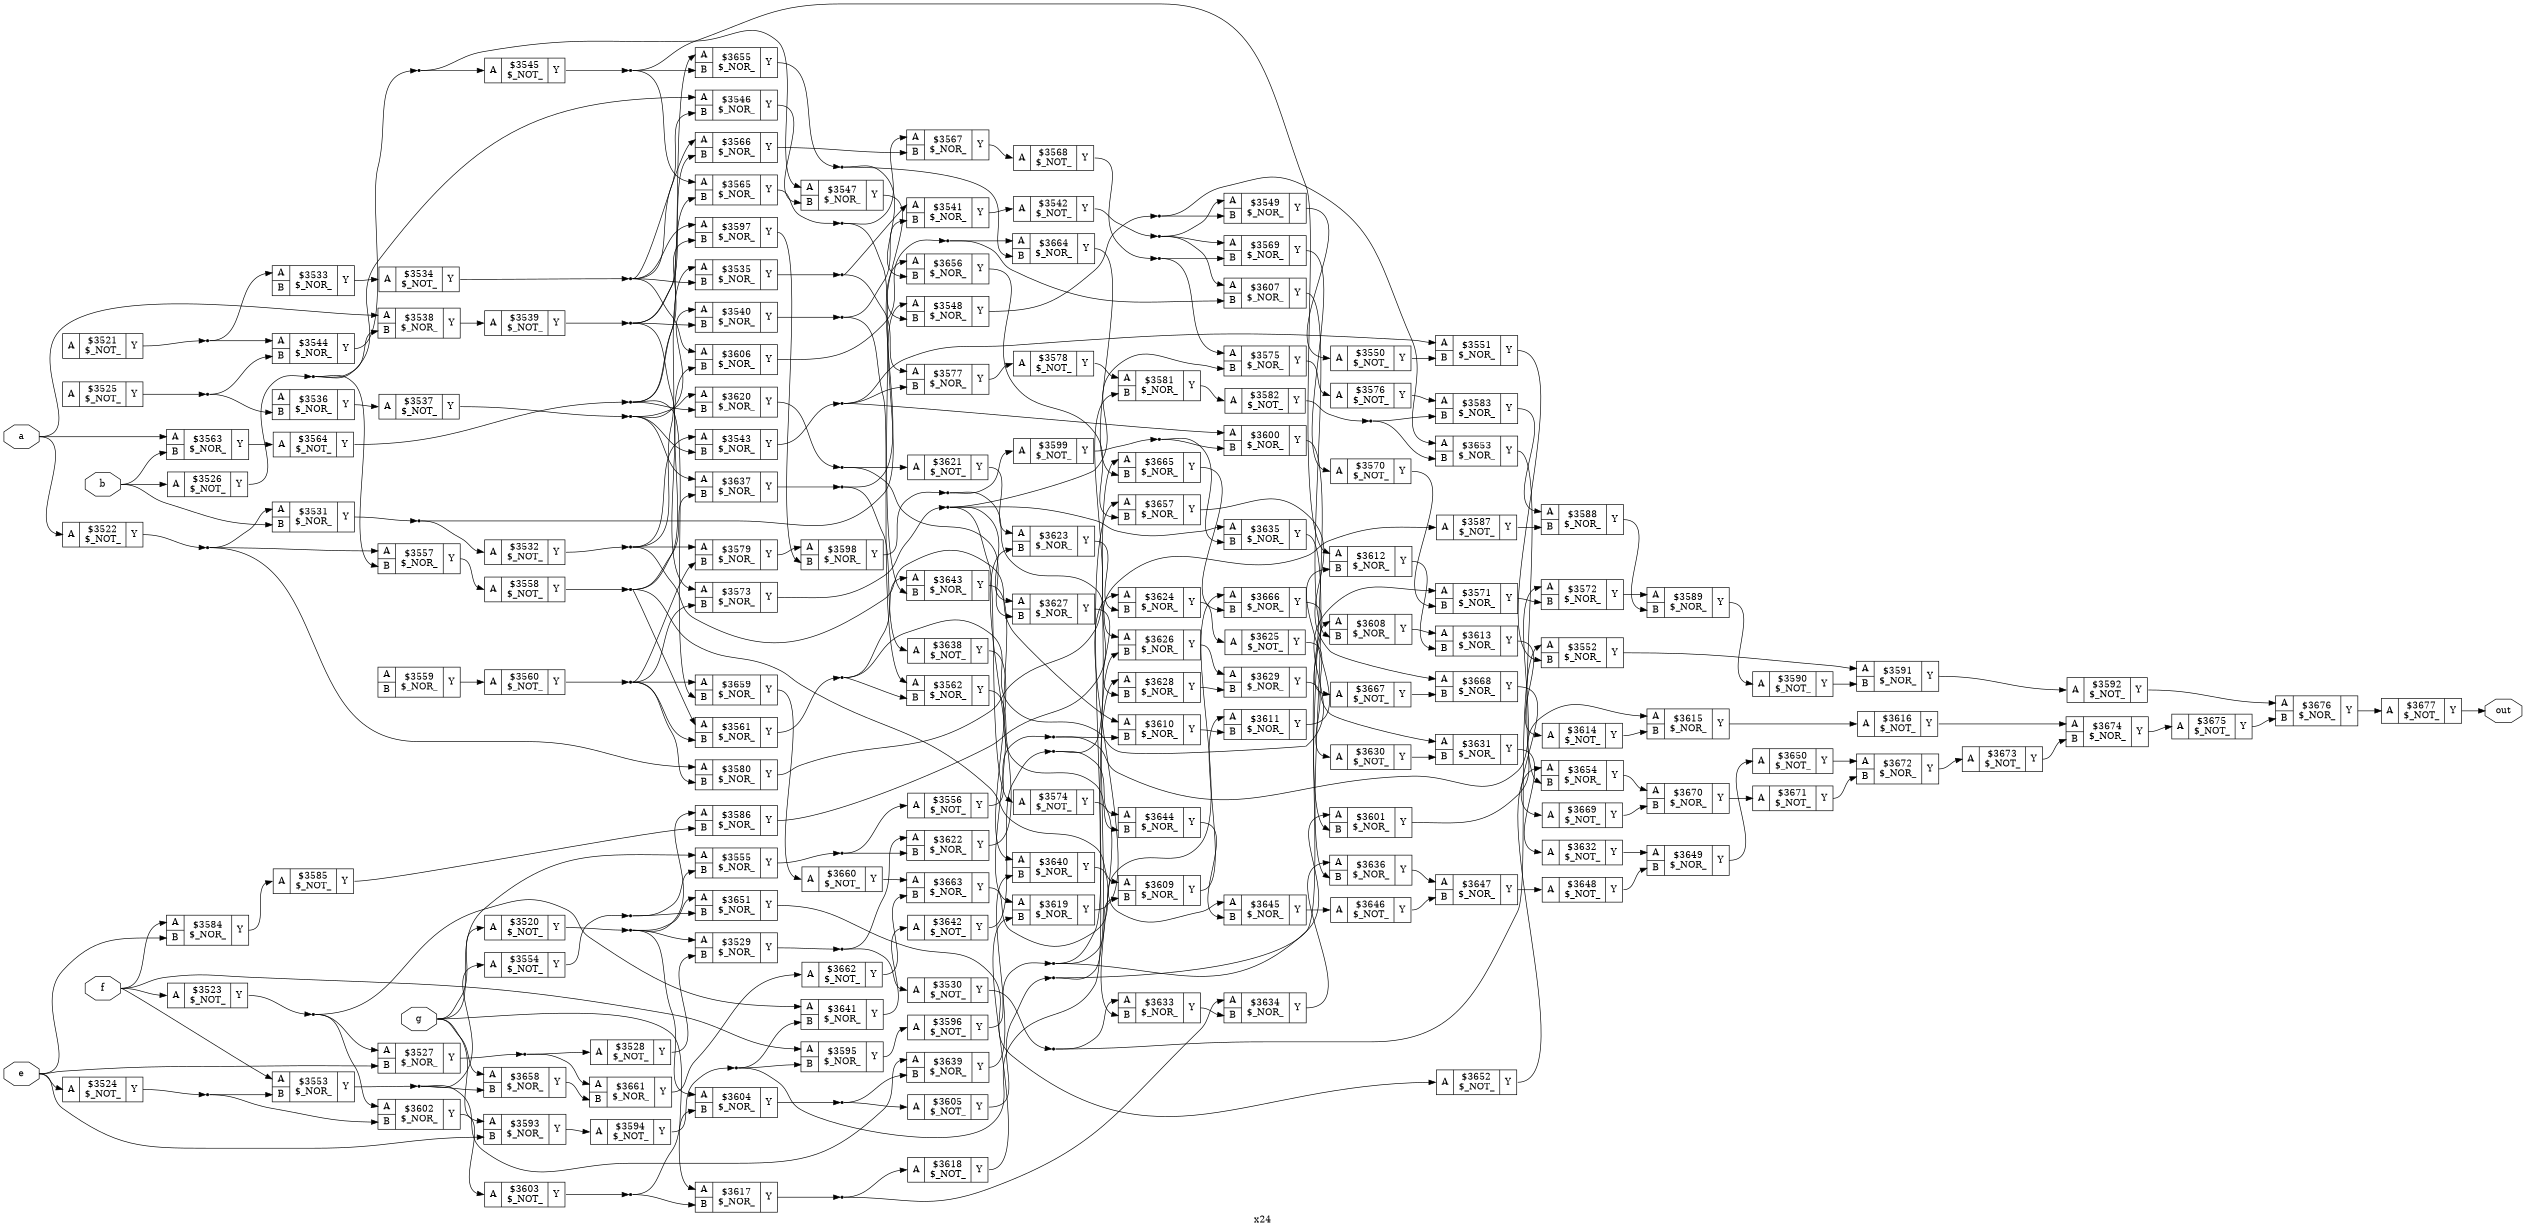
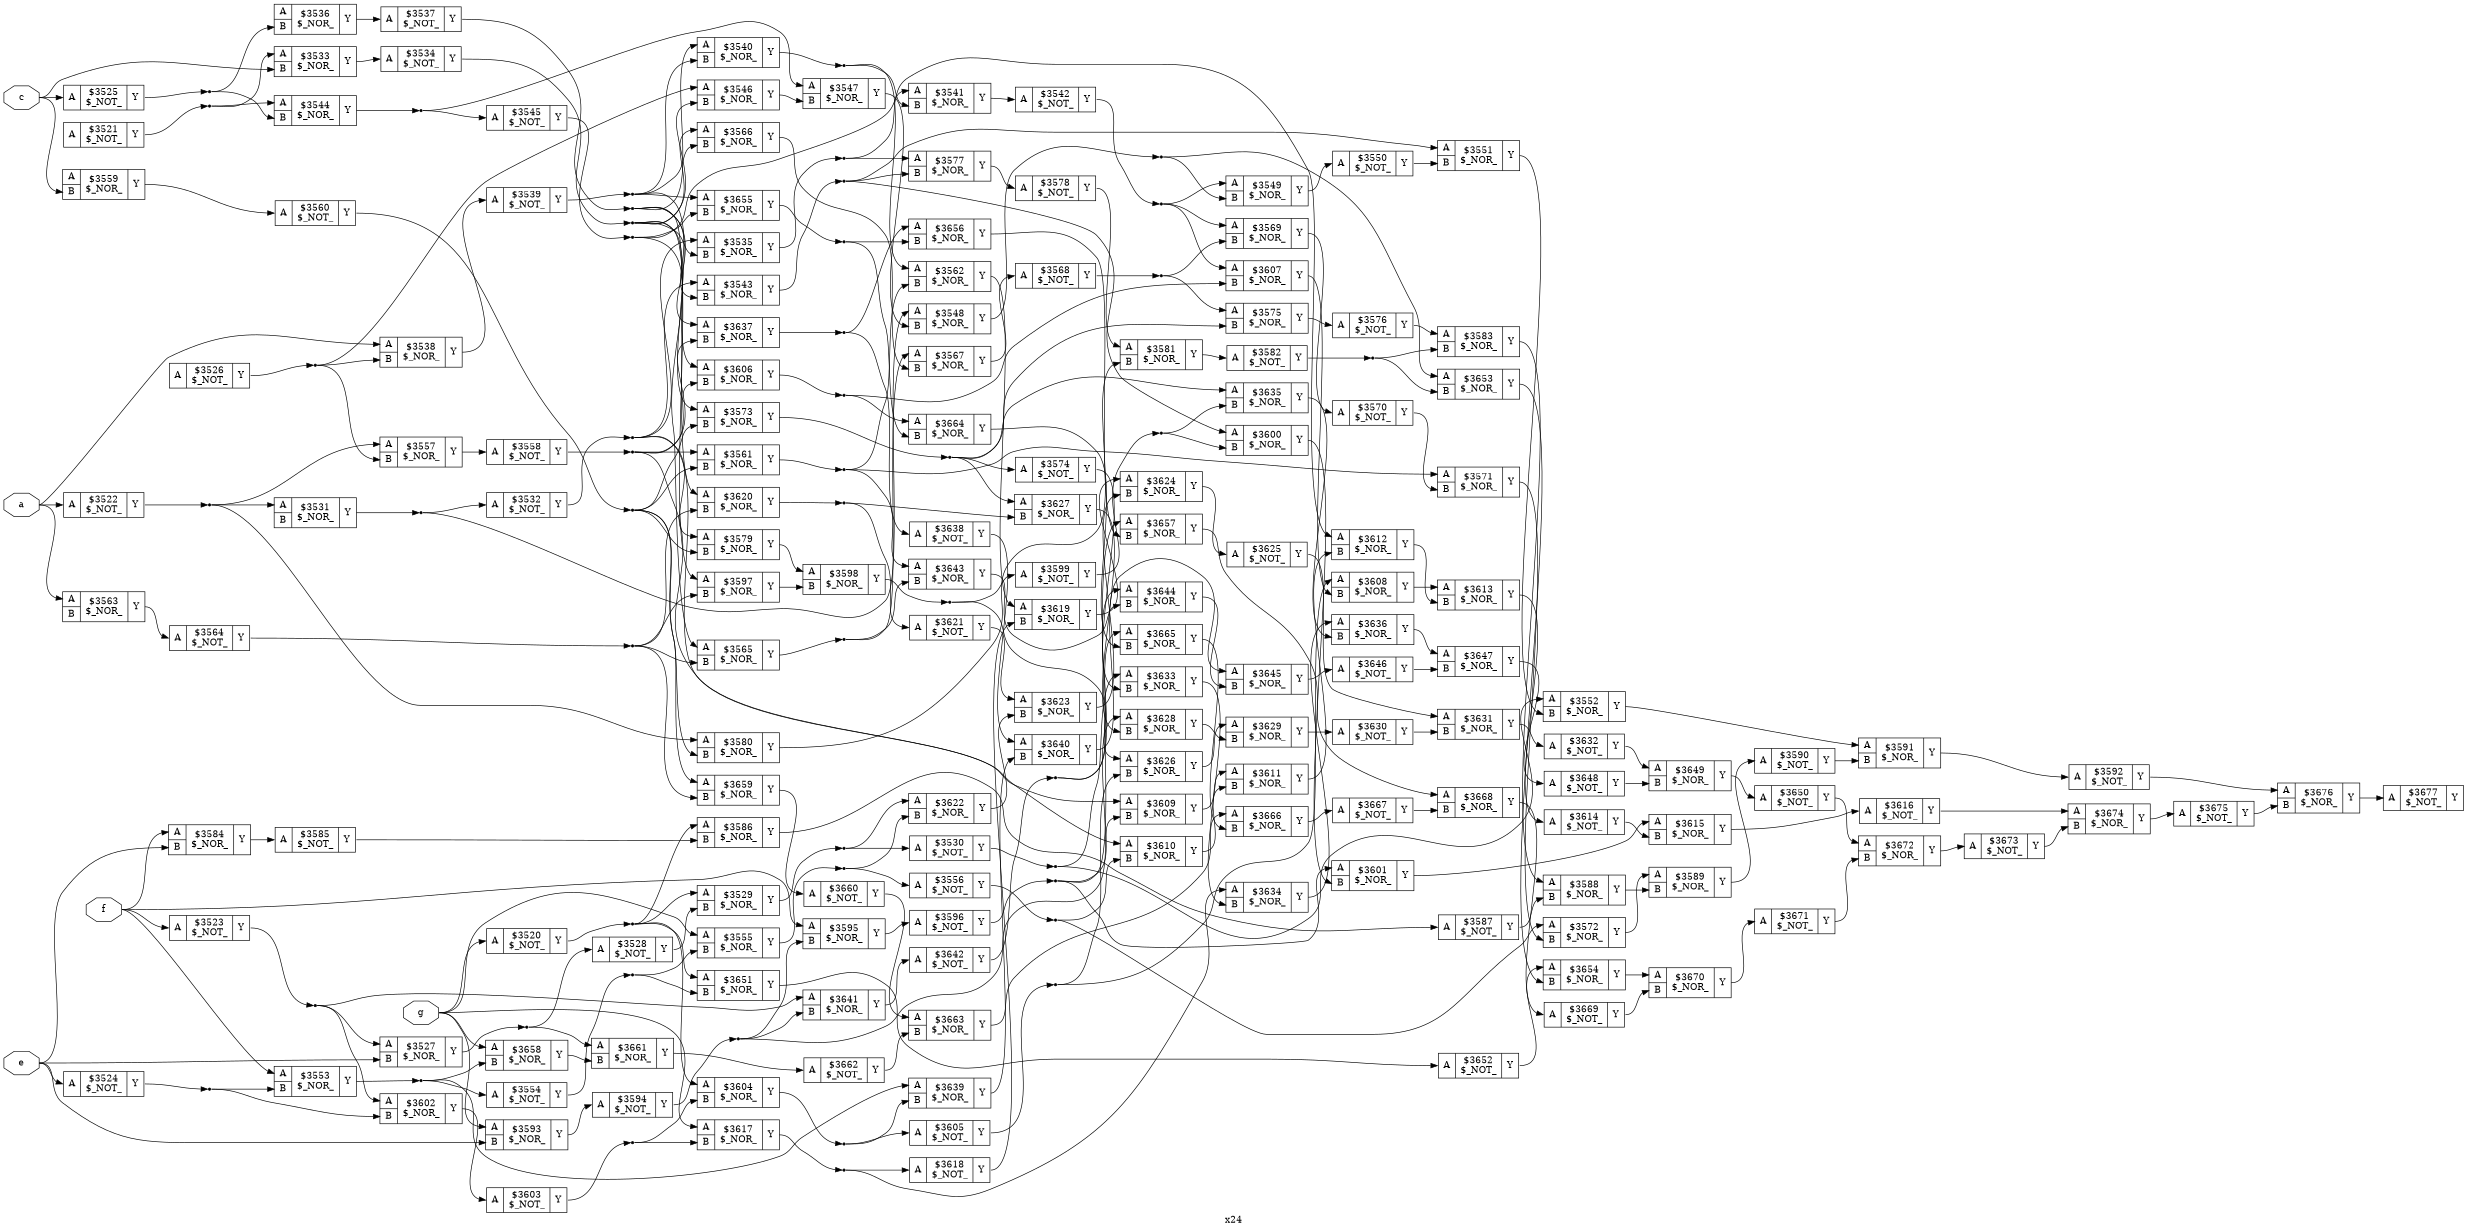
node "c": added
node "b": removed
node "out": removed
